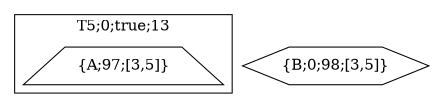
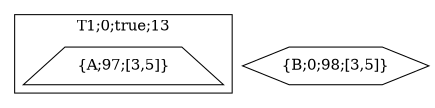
cluster "T5;0;true;13": label "T5;0;true;13" -> "T1;0;true;13"
